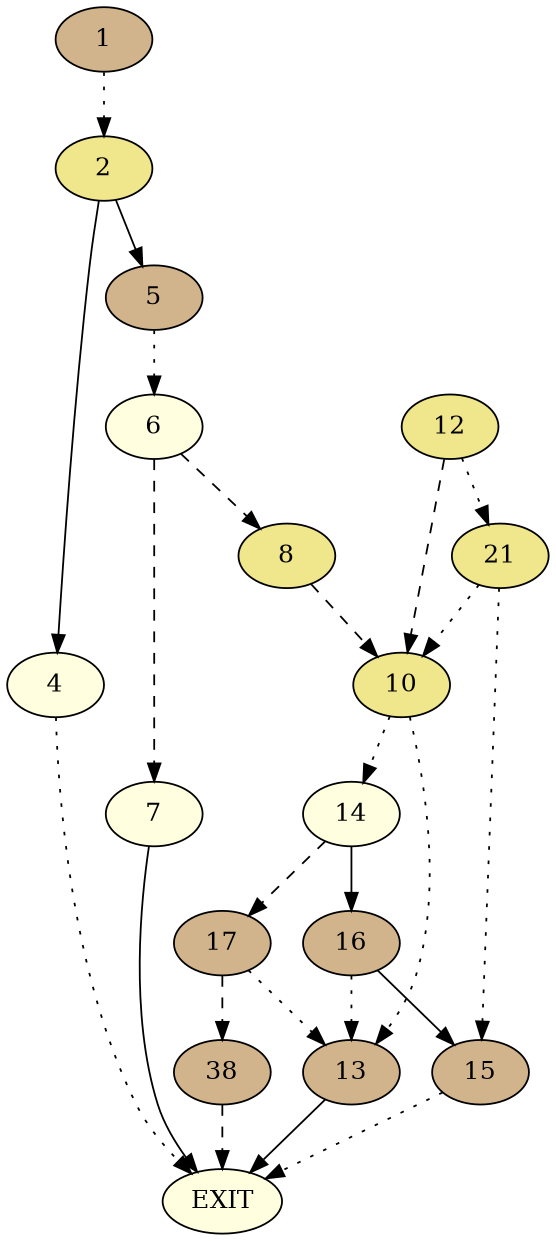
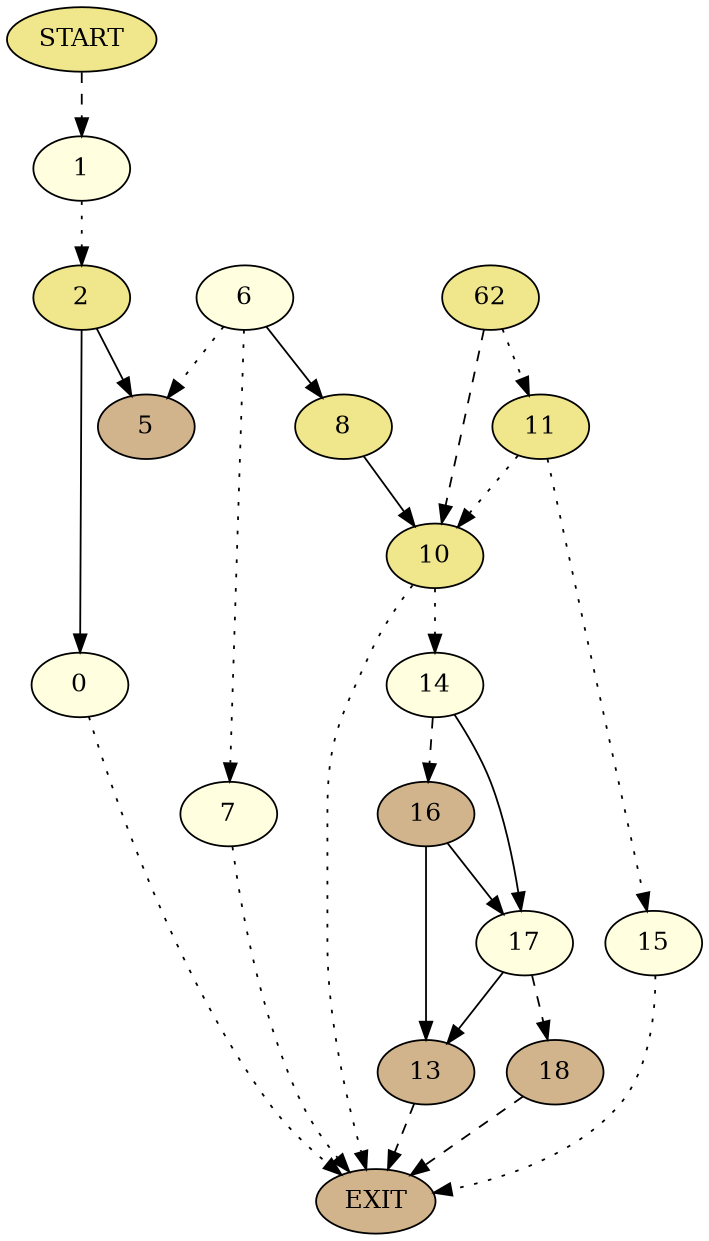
node "START": added
node "1": fillcolor tan -> lightyellow
edge "5" -> "6": reversed
node "12": label "12" -> "62"
edge "6" -> "8": style dashed -> solid
node "21": label "21" -> "11"
edge "6" -> "7": style dashed -> dotted
edge "8" -> "10": style dashed -> solid
node "4": label "4" -> "0"
edge "14" -> "16": style solid -> dashed
edge "14" -> "17": style dashed -> solid
edge "10" -> "13": now "10" -> "EXIT"
node "17": fillcolor tan -> lightyellow
edge "16" -> "13": style dotted -> solid
edge "17" -> "13": style dotted -> solid
edge "7" -> "EXIT": style solid -> dotted
edge "16" -> "15": now "16" -> "17"
node "38": label "38" -> "18"
node "15": fillcolor tan -> lightyellow
edge "13" -> "EXIT": style solid -> dashed
node "EXIT": fillcolor lightyellow -> tan
